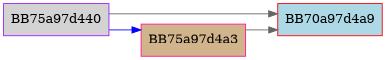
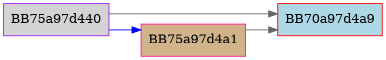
node "BB75a97d4a3": label "BB75a97d4a3" -> "BB75a97d4a1"
